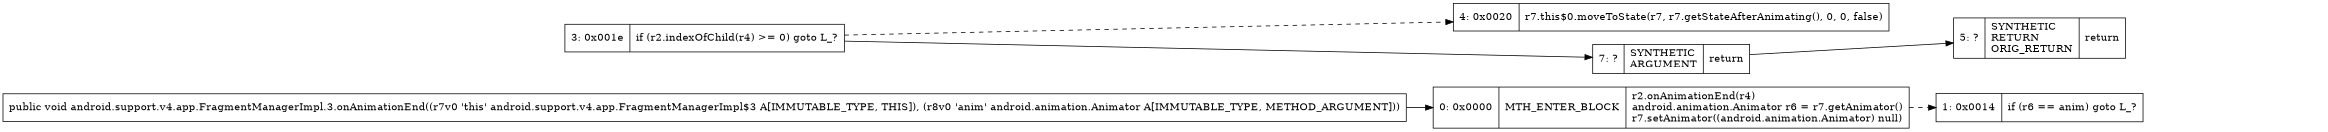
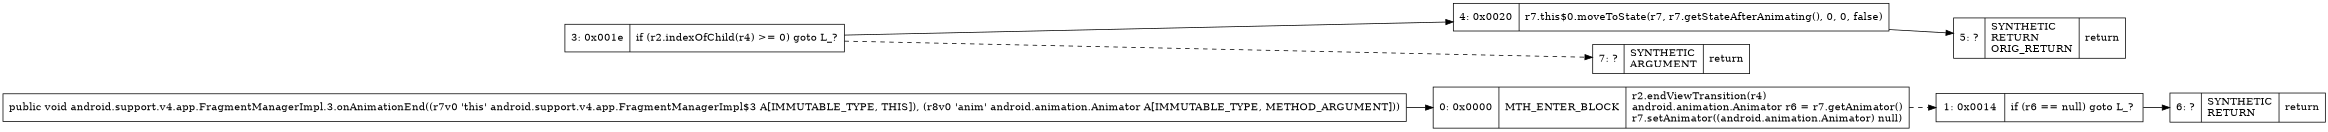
edge "3: 0x001e" -> "4: 0x0020": style dashed -> solid
edge "3: 0x001e" -> "7: ?": style solid -> dashed
edge "7: ?" -> "5: ?": now "4: 0x0020" -> "5: ?"
node "0: 0x0000": text "r2.onAnimationEnd(r4)" -> "r2.endViewTransition(r4)"
node "1: 0x0014": text "if (r6 == anim) goto L_?" -> "if (r6 == null) goto L_?"
node "6: ?": added
